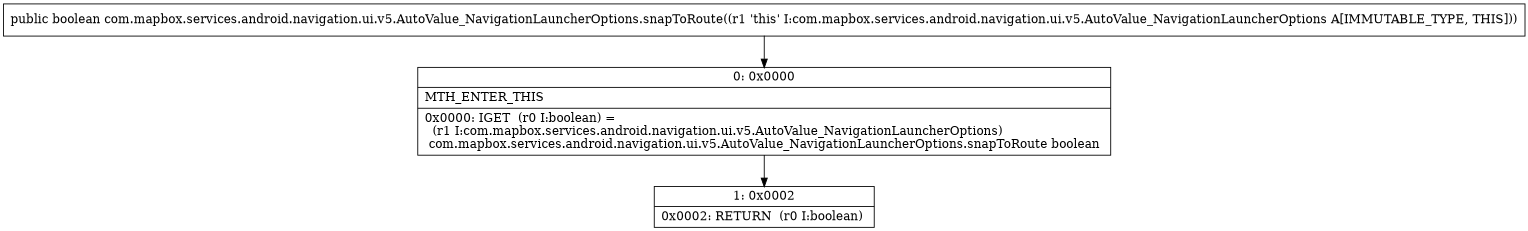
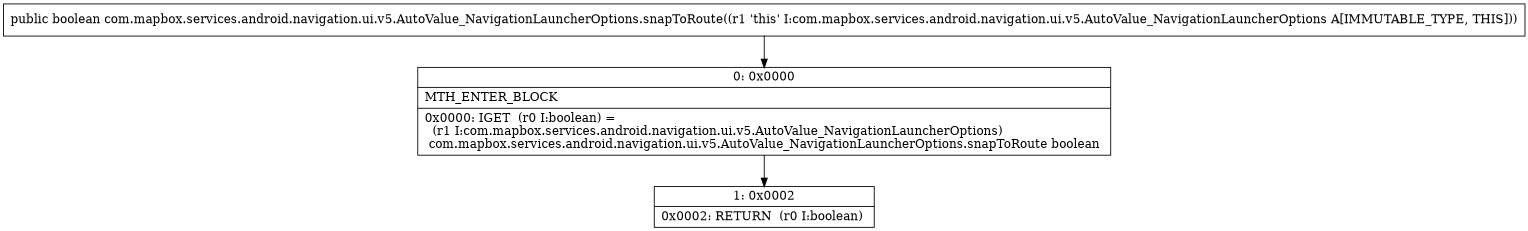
node "0: 0x0000": text "MTH_ENTER_THIS" -> "MTH_ENTER_BLOCK"
